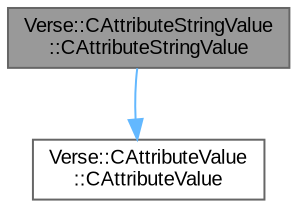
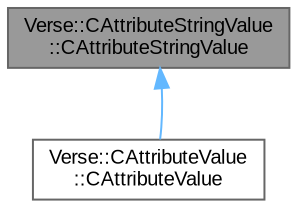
edge "Verse::CAttributeStringValue ::CAttributeStringValue" -> "Verse::CAttributeValue ::CAttributeValue": reversed
